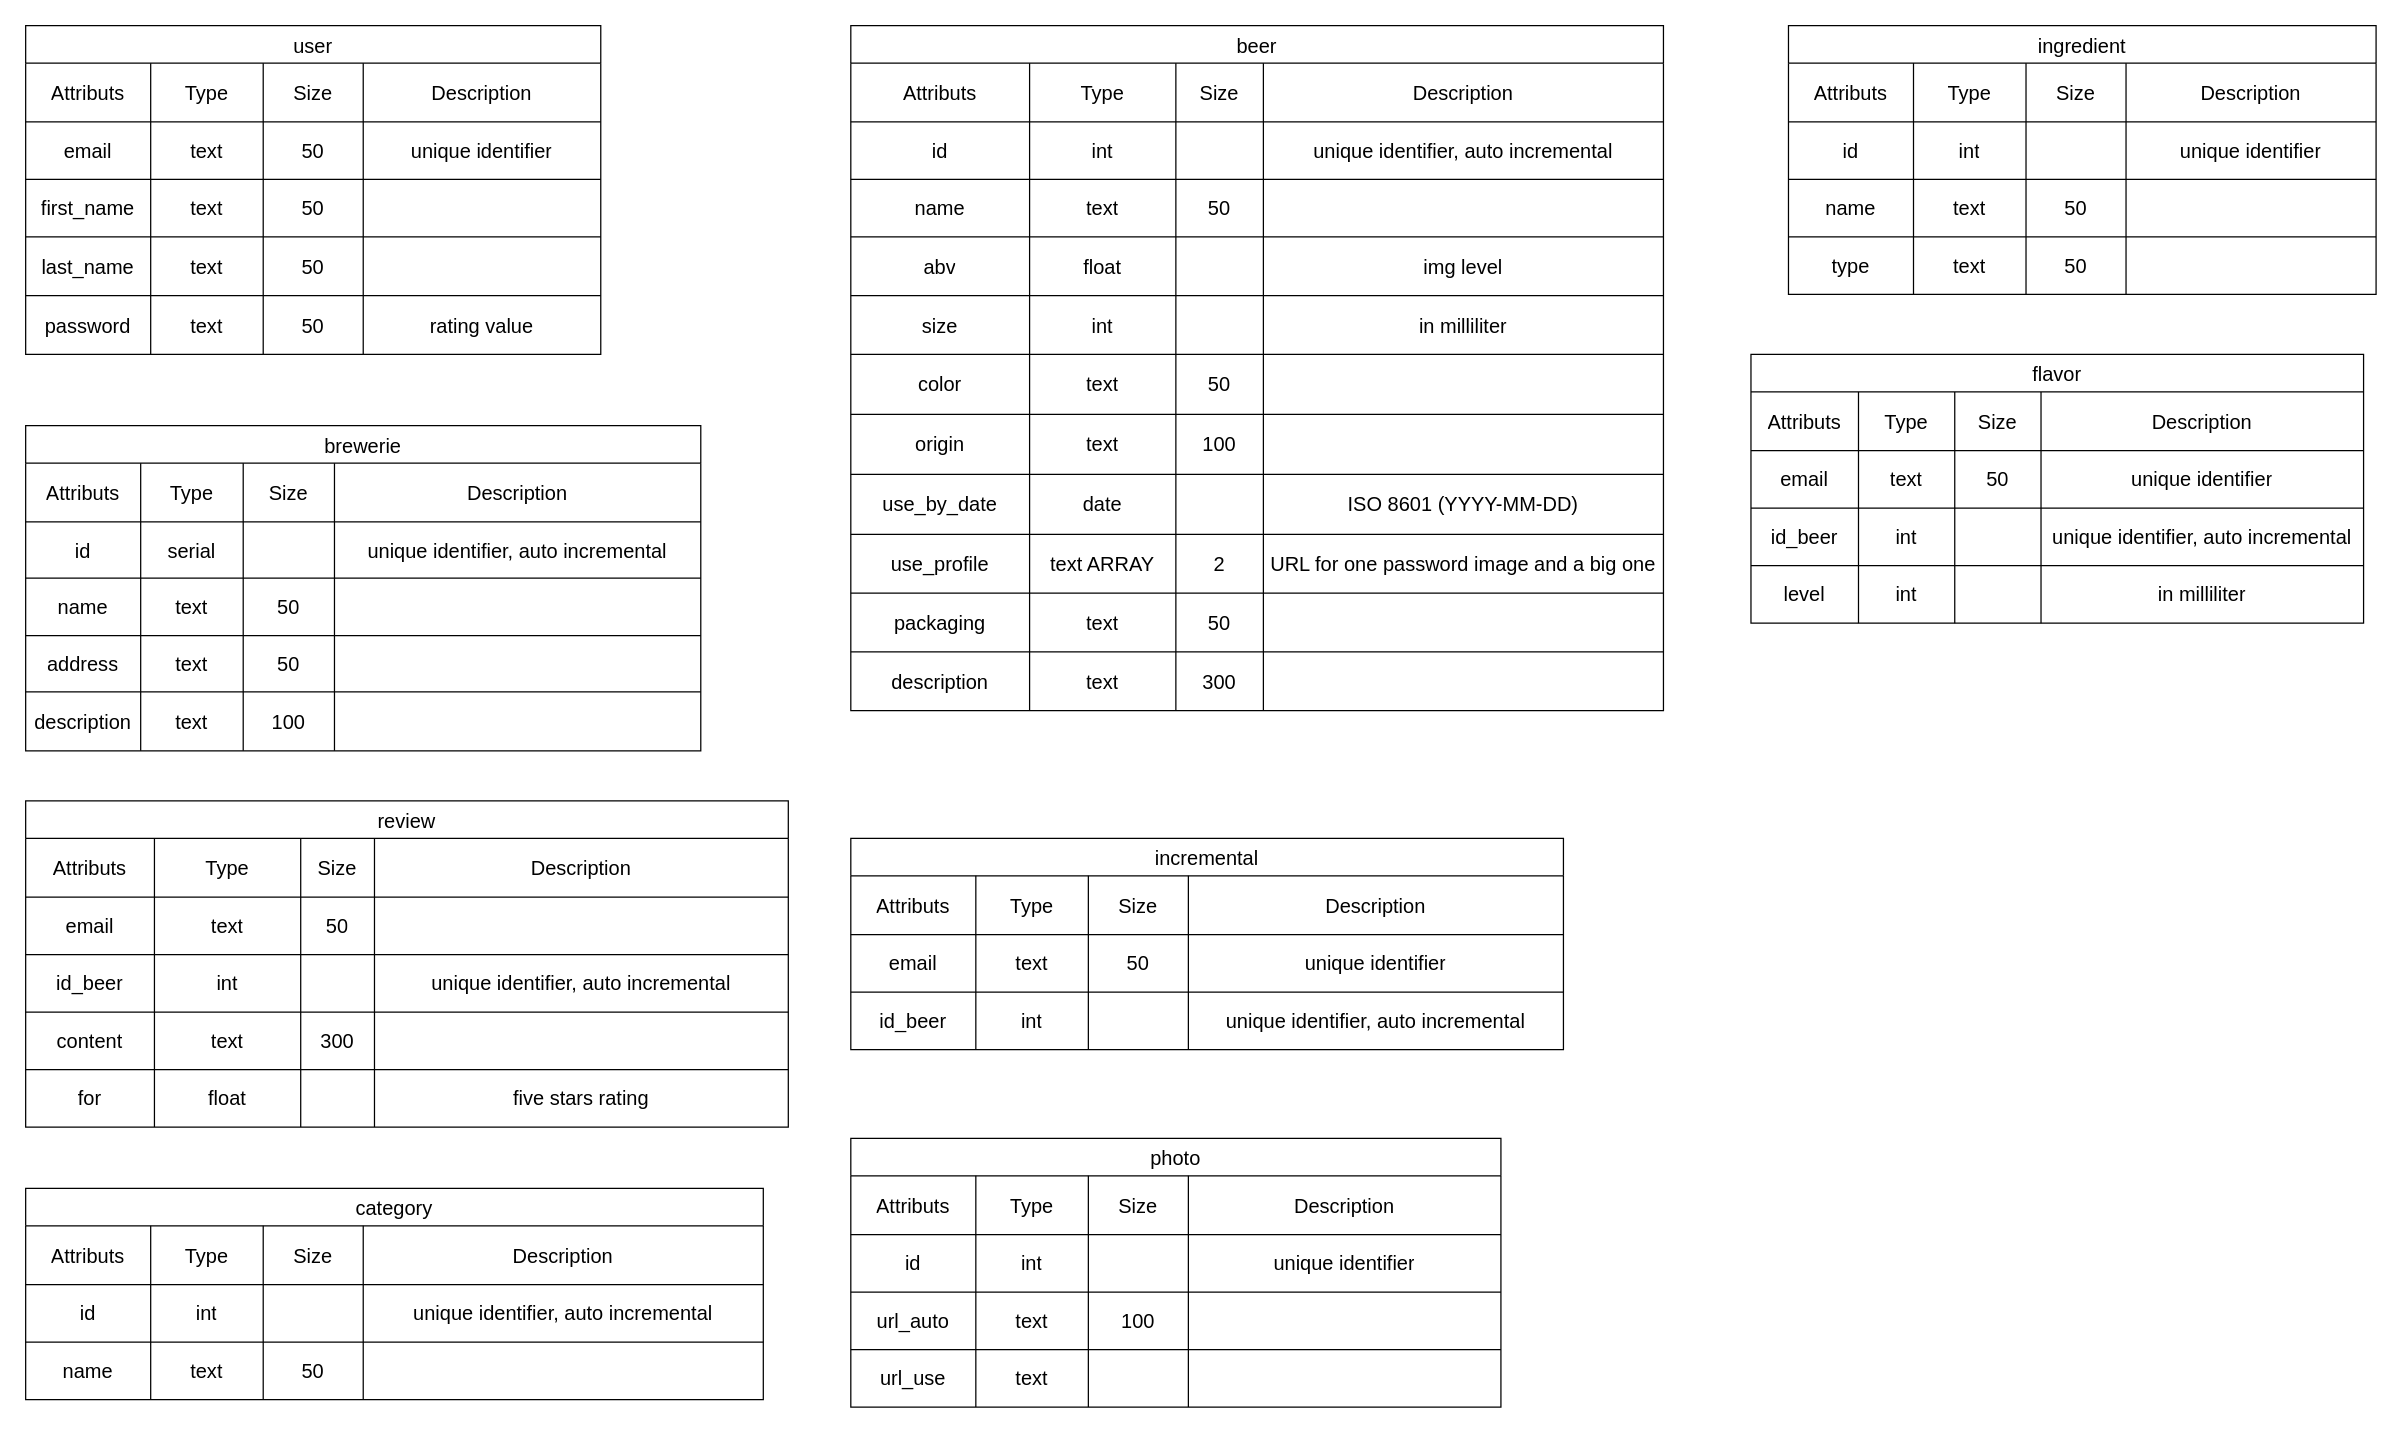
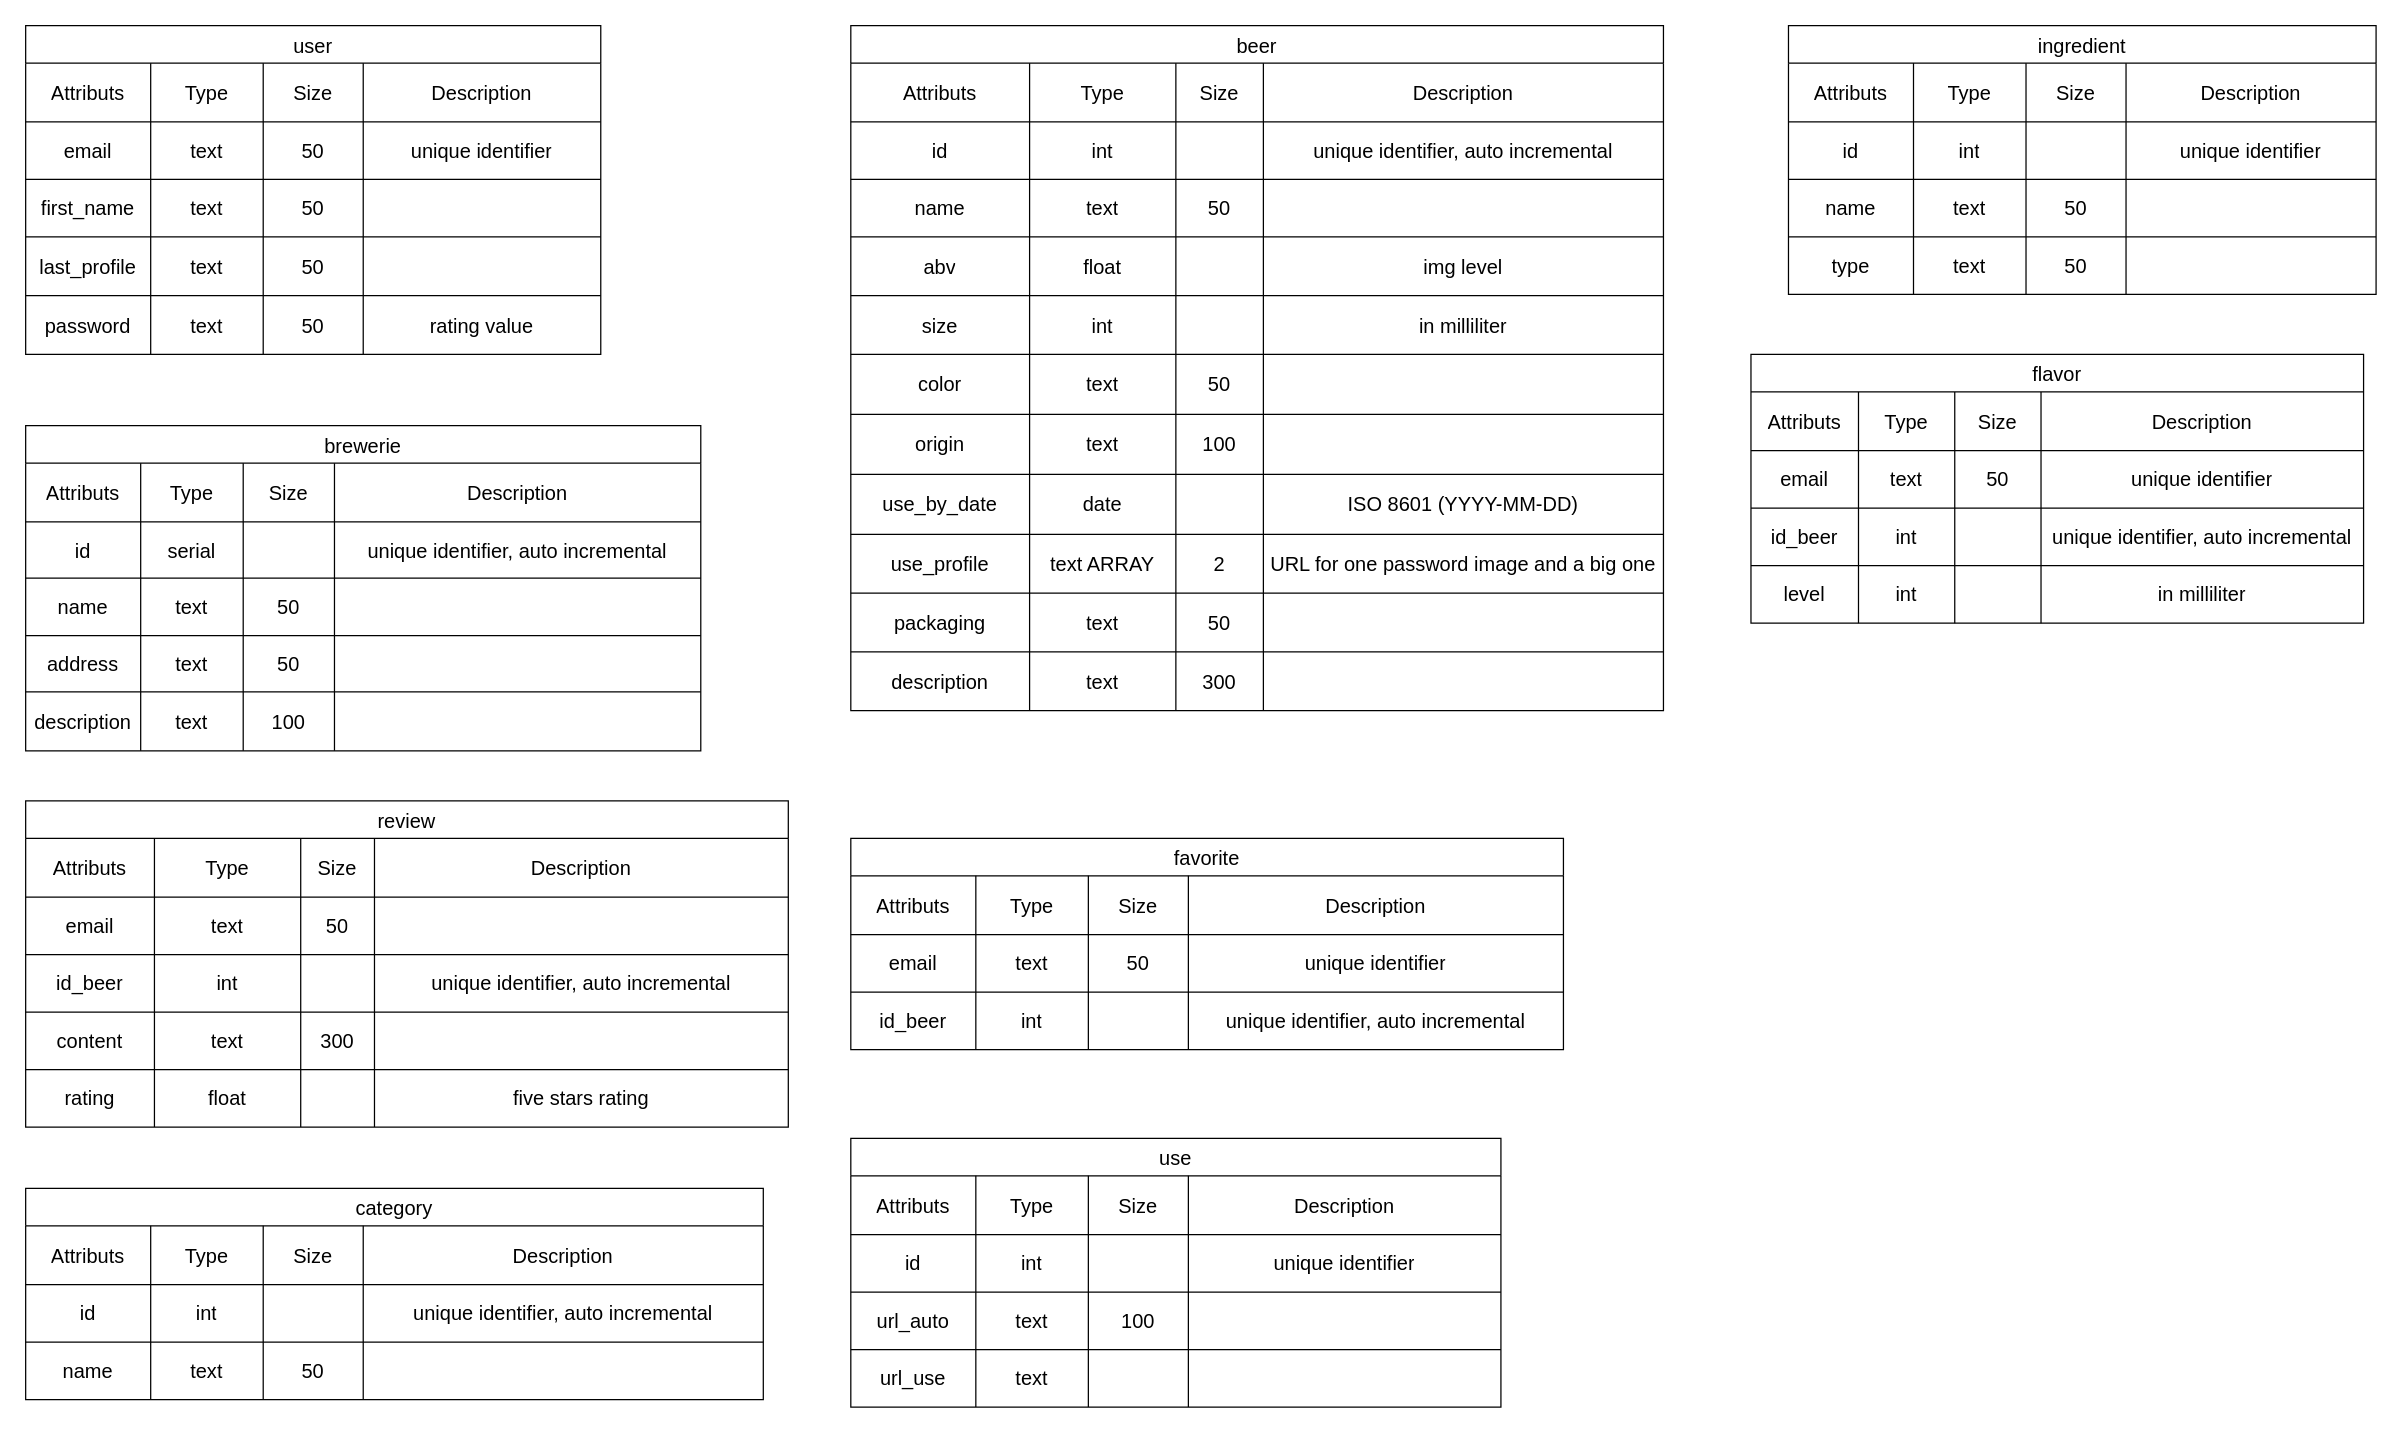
node "last_name": label "last_name" -> "last_profile"
node "incremental": label "incremental" -> "favorite"
node "for": label "for" -> "rating"
node "photo": label "photo" -> "use"
